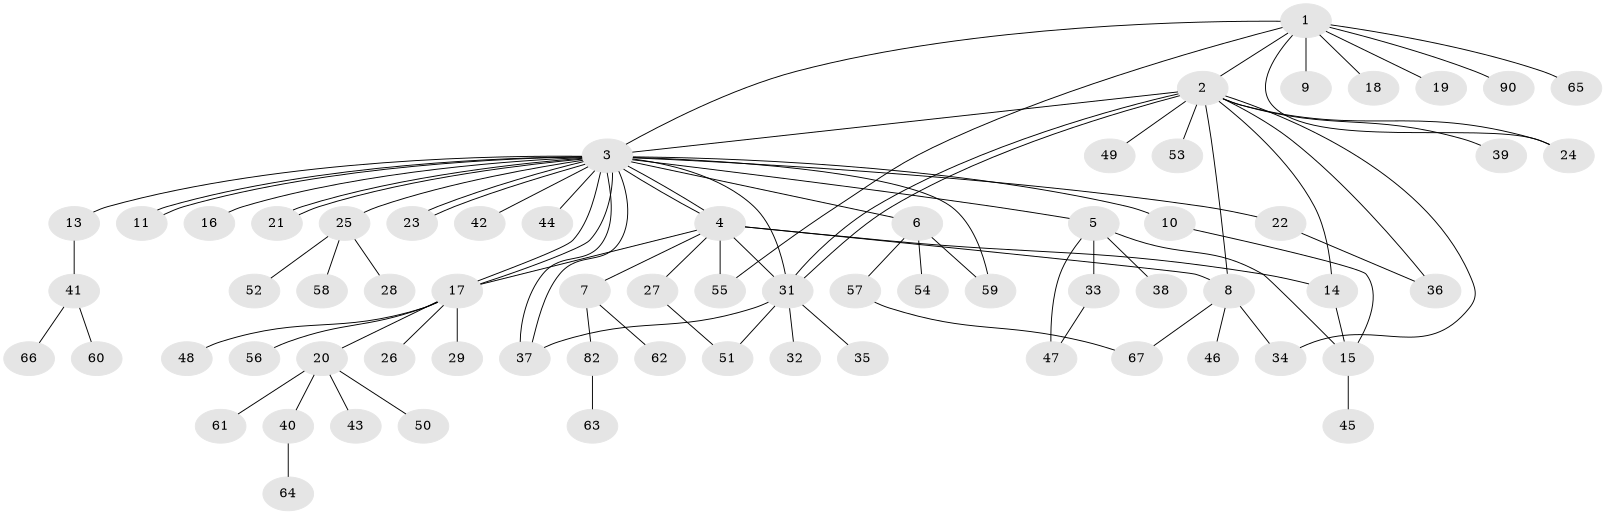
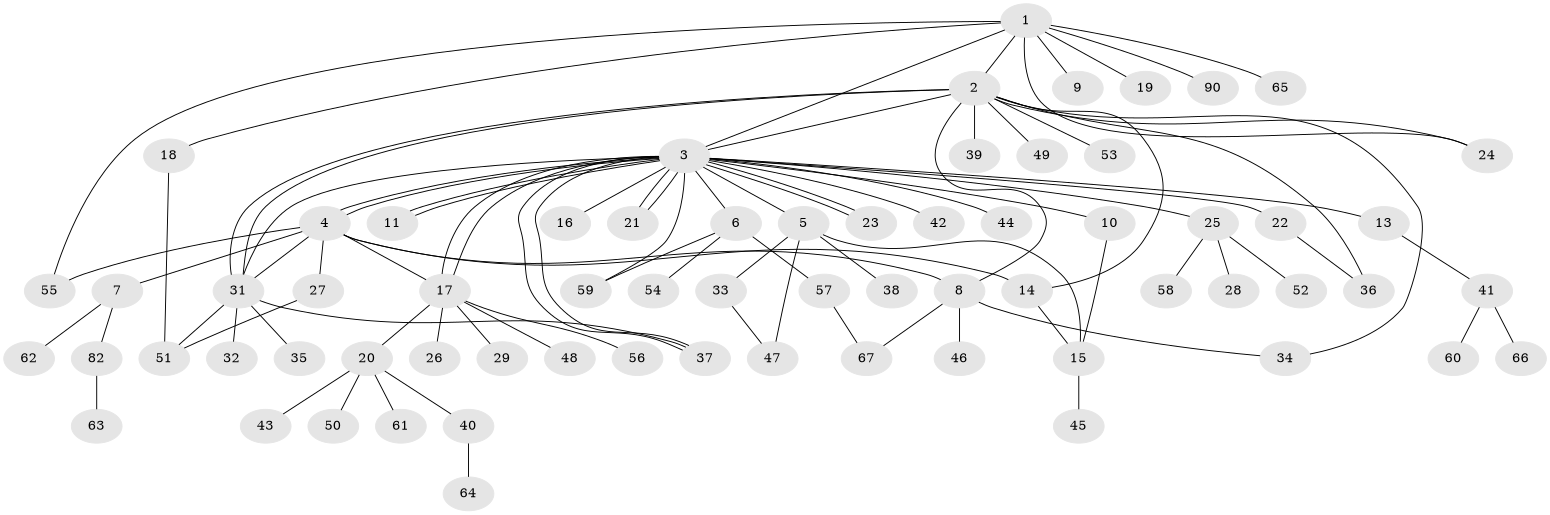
edge "18" -- "51": added
